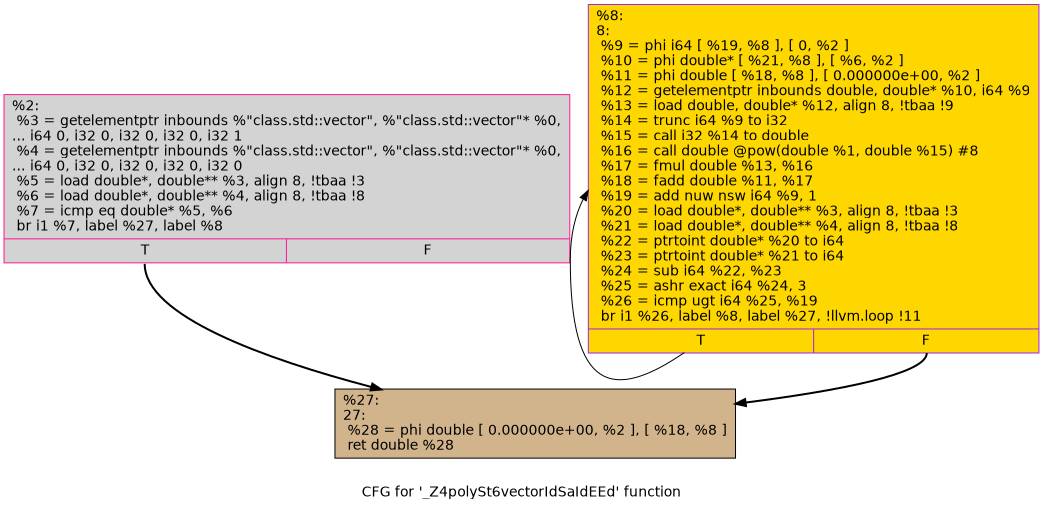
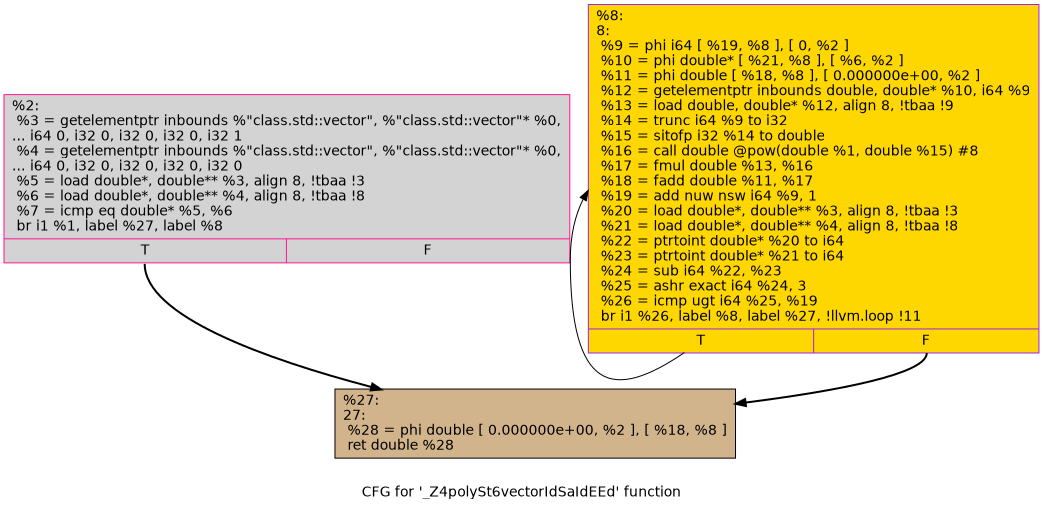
node "%8:": text "%15 = call i32 %14 to double" -> "%15 = sitofp i32 %14 to double"
node "%2:": text "br i1 %7, label %27, label %8" -> "br i1 %1, label %27, label %8"
